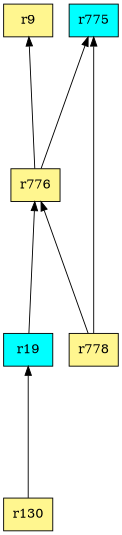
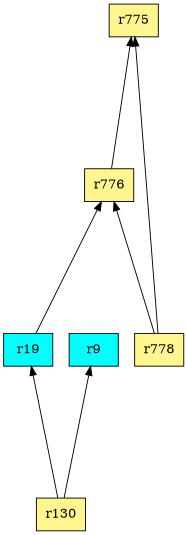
node "r9": fillcolor khaki1 -> cyan
node "r775": fillcolor cyan -> khaki1
edge "r776" -> "r9": now "r130" -> "r9"
